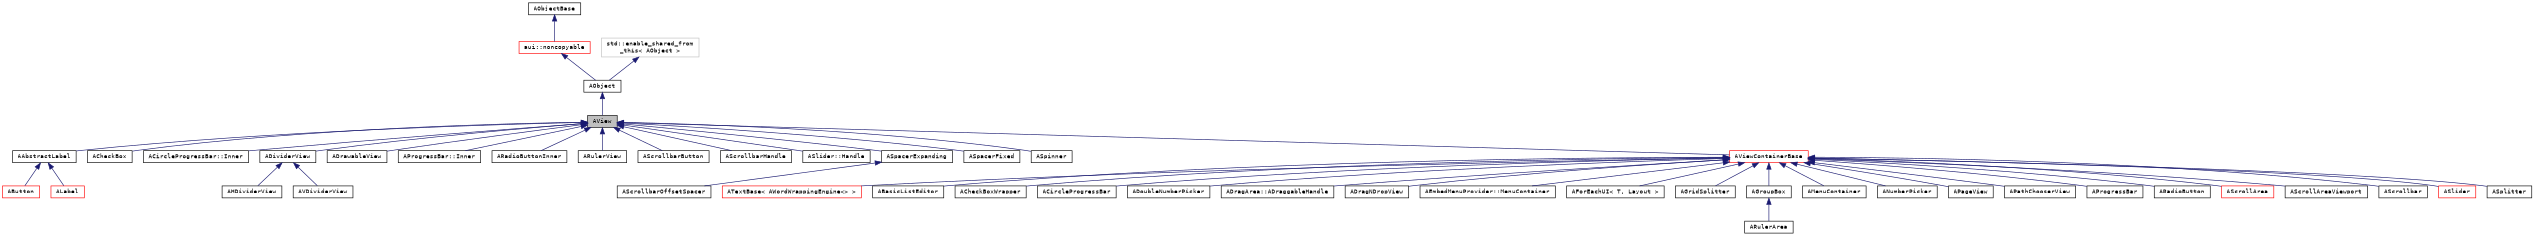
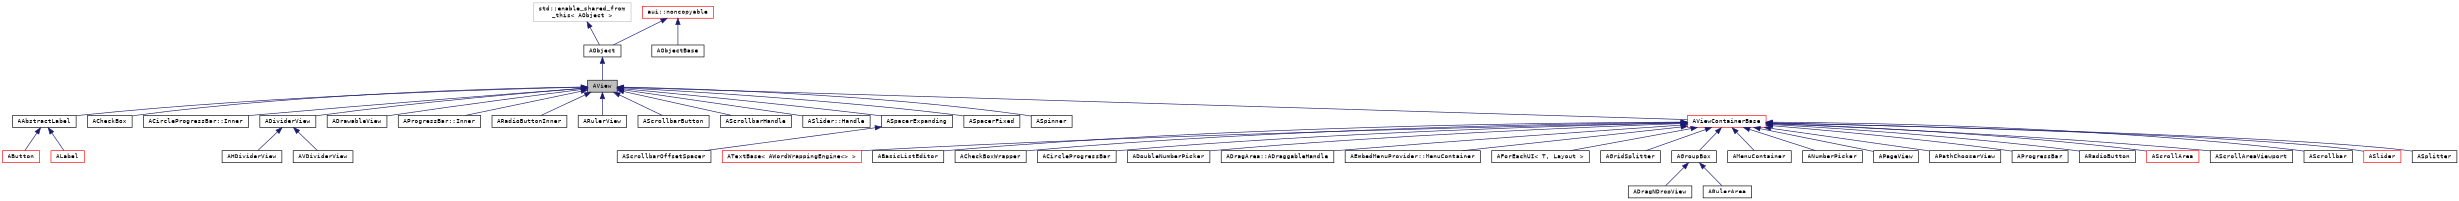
edge "aui::noncopyable" -> "AObjectBase": reversed
edge "ADragNDropView" -> "AViewContainerBase": now "ADragNDropView" -> "AGroupBox"
